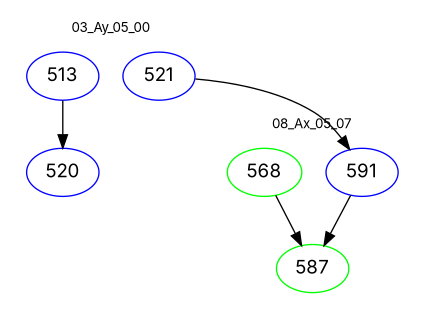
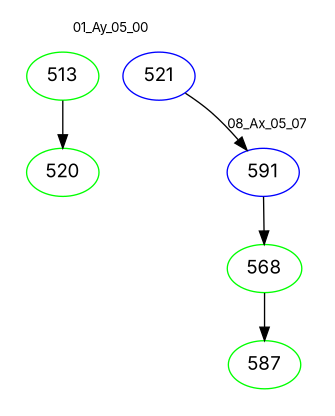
cluster "03_Ay_05_00": label "03_Ay_05_00" -> "01_Ay_05_00"
node "513": color blue -> green
node "520": color blue -> green
edge "591" -> "587": now "591" -> "568"
